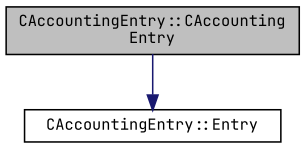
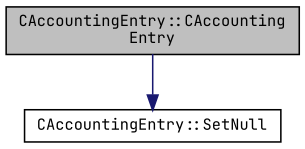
node "CAccountingEntry::Entry": label "CAccountingEntry::Entry" -> "CAccountingEntry::SetNull"
